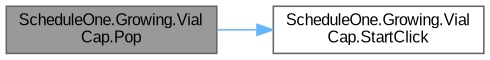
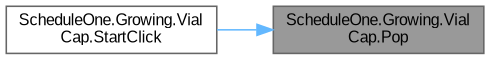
edge "ScheduleOne.Growing.Vial Cap.Pop" -> "ScheduleOne.Growing.Vial Cap.StartClick": reversed
